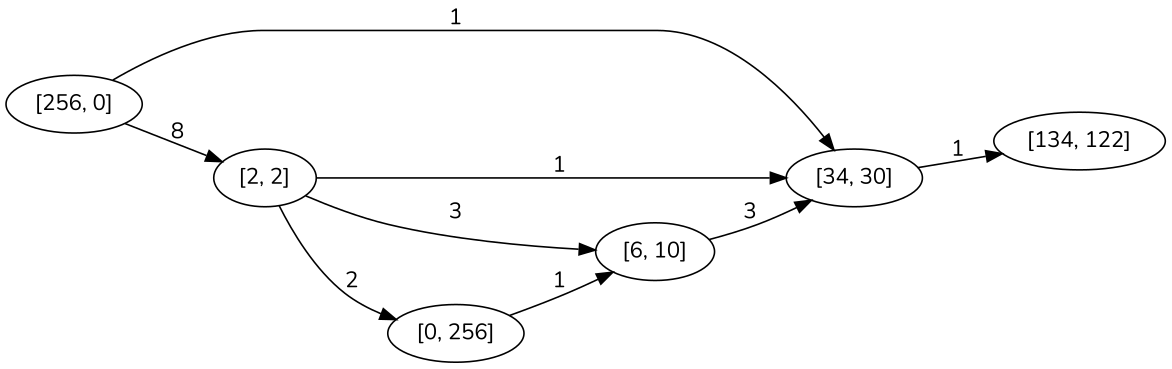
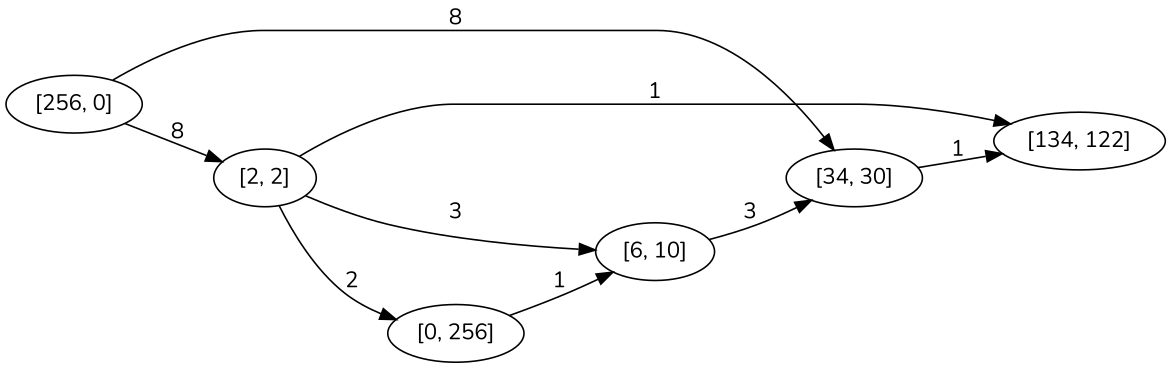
edge "[256, 0]" -> "[34, 30]": label "1" -> "8"
edge "[2, 2]" -> "[34, 30]": now "[2, 2]" -> "[134, 122]"
